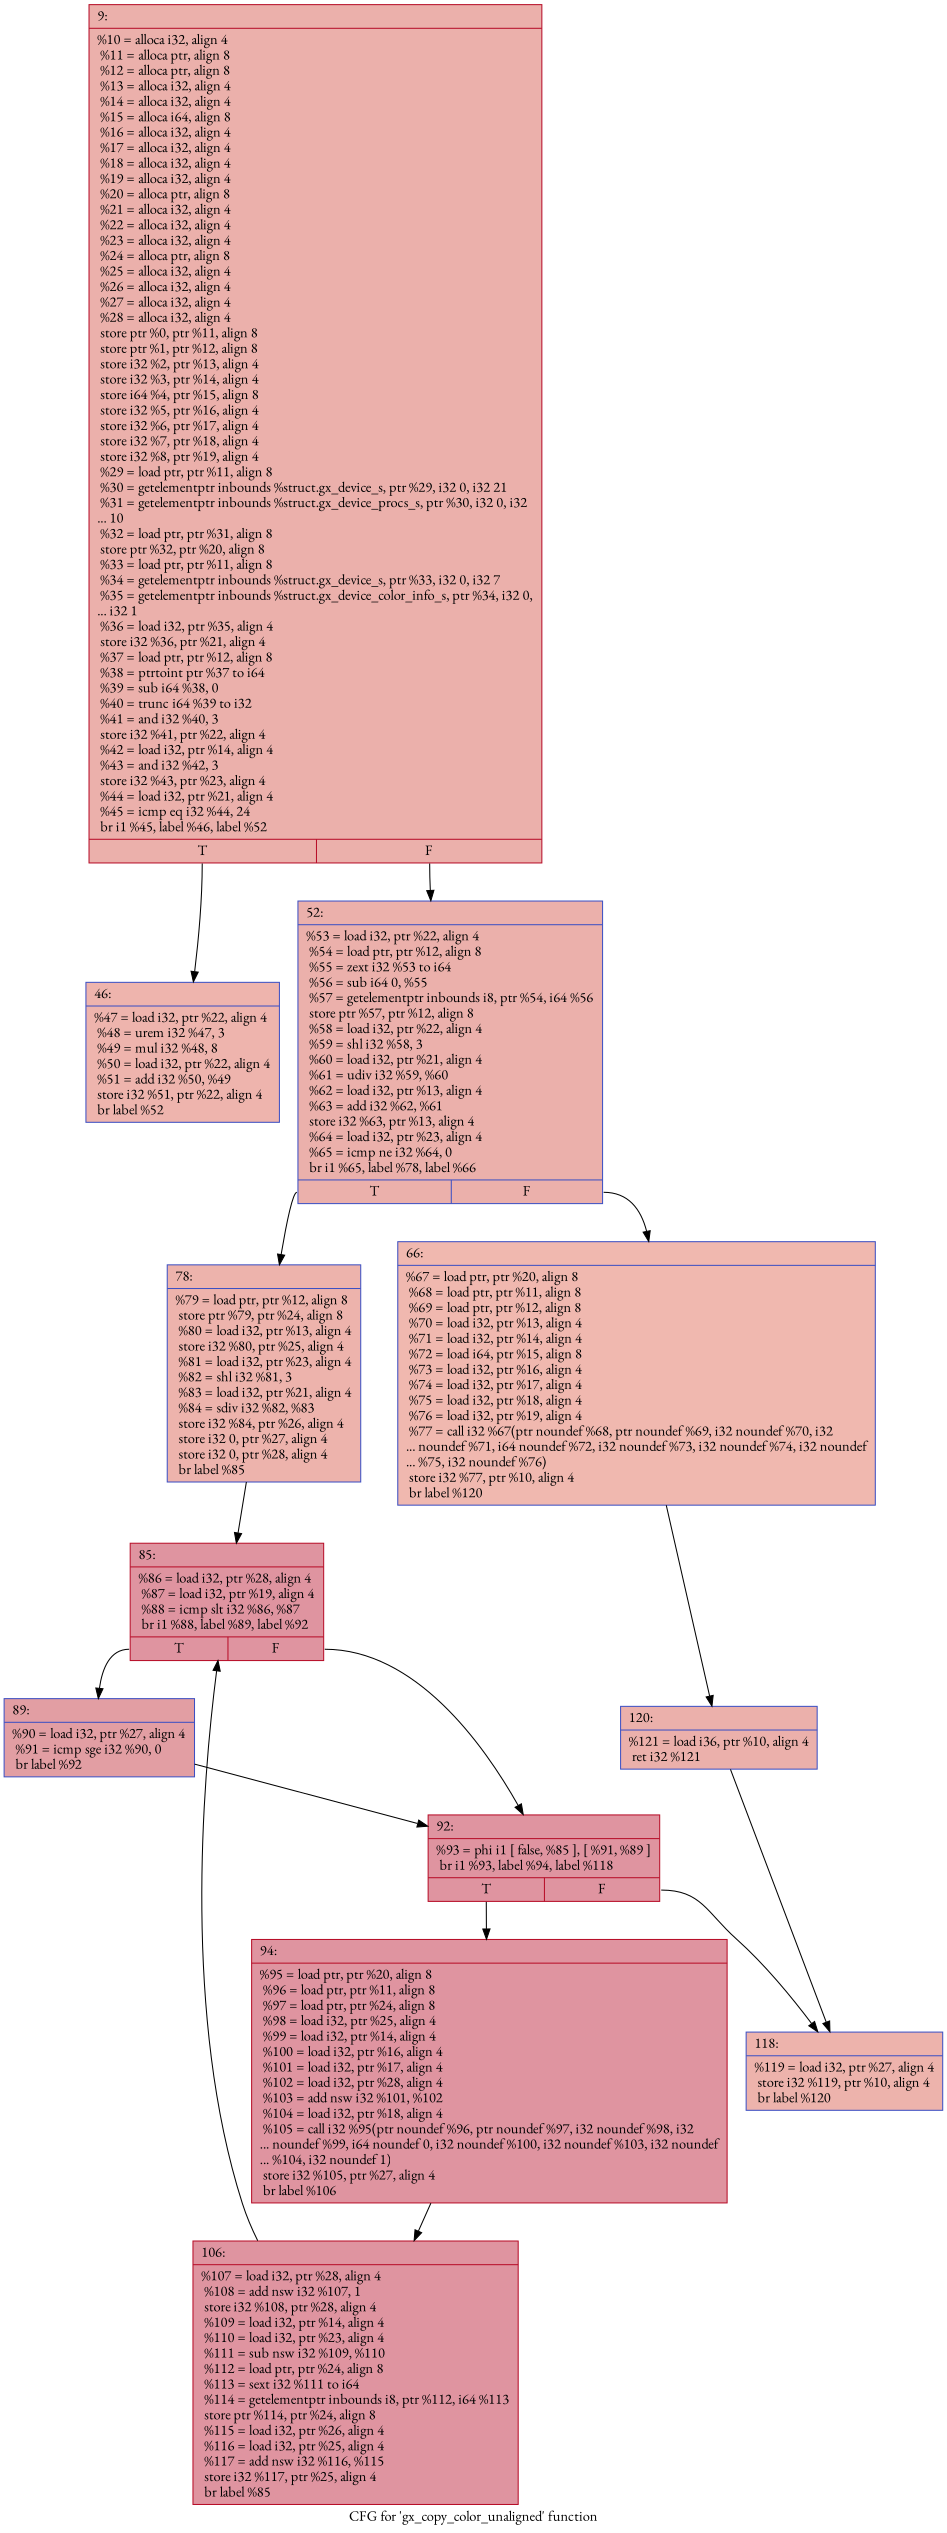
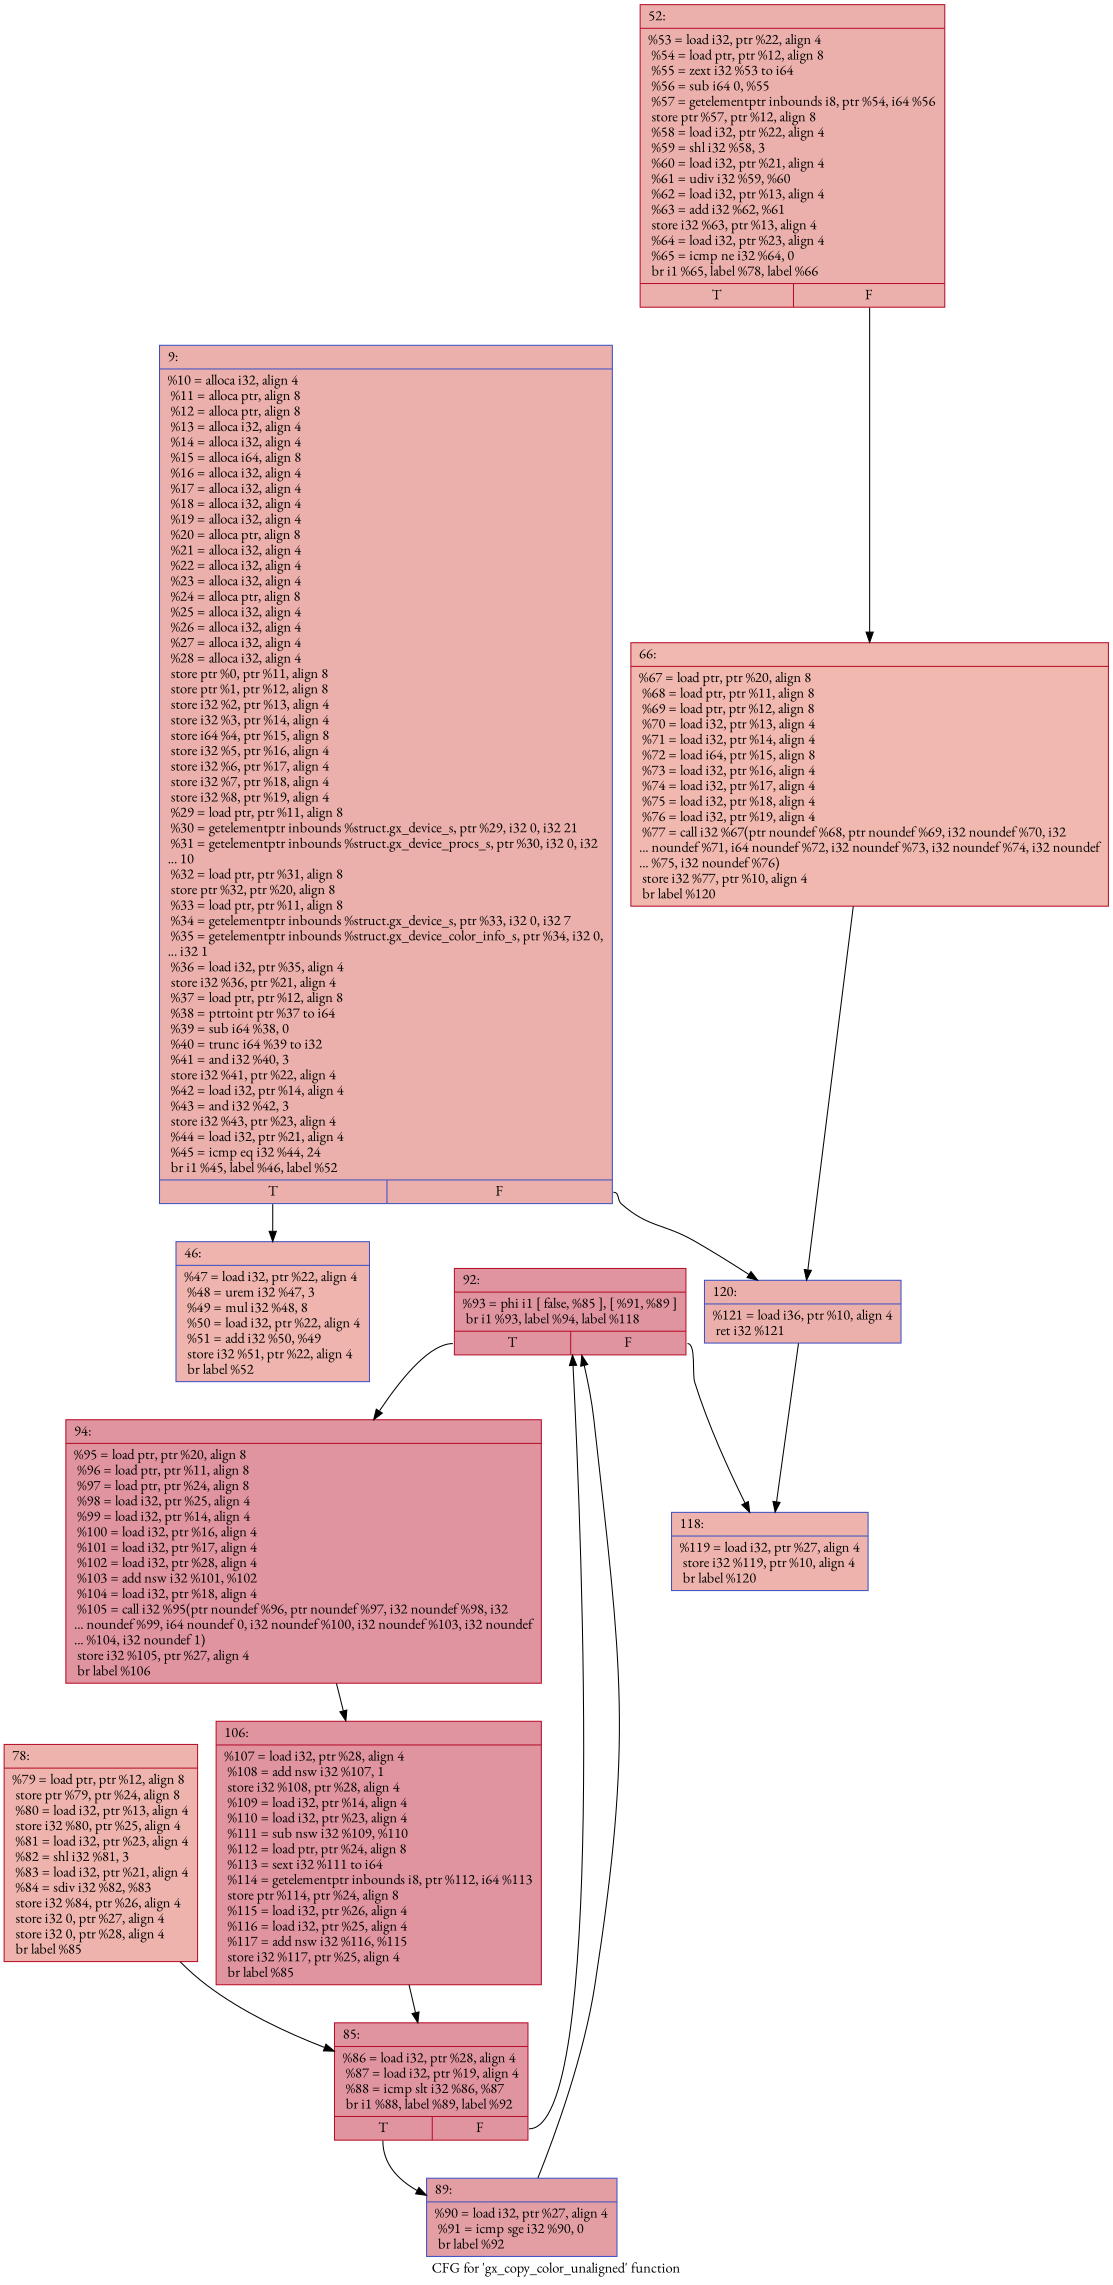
node "9:": color #b70d28ff -> #3d50c3ff
edge "9:" -> "52:": now "9:" -> "120:"
node "52:": color #3d50c3ff -> #b70d28ff
edge "52:" -> "78:": removed
node "78:": color #3d50c3ff -> #b70d28ff
node "66:": color #3d50c3ff -> #b70d28ff
